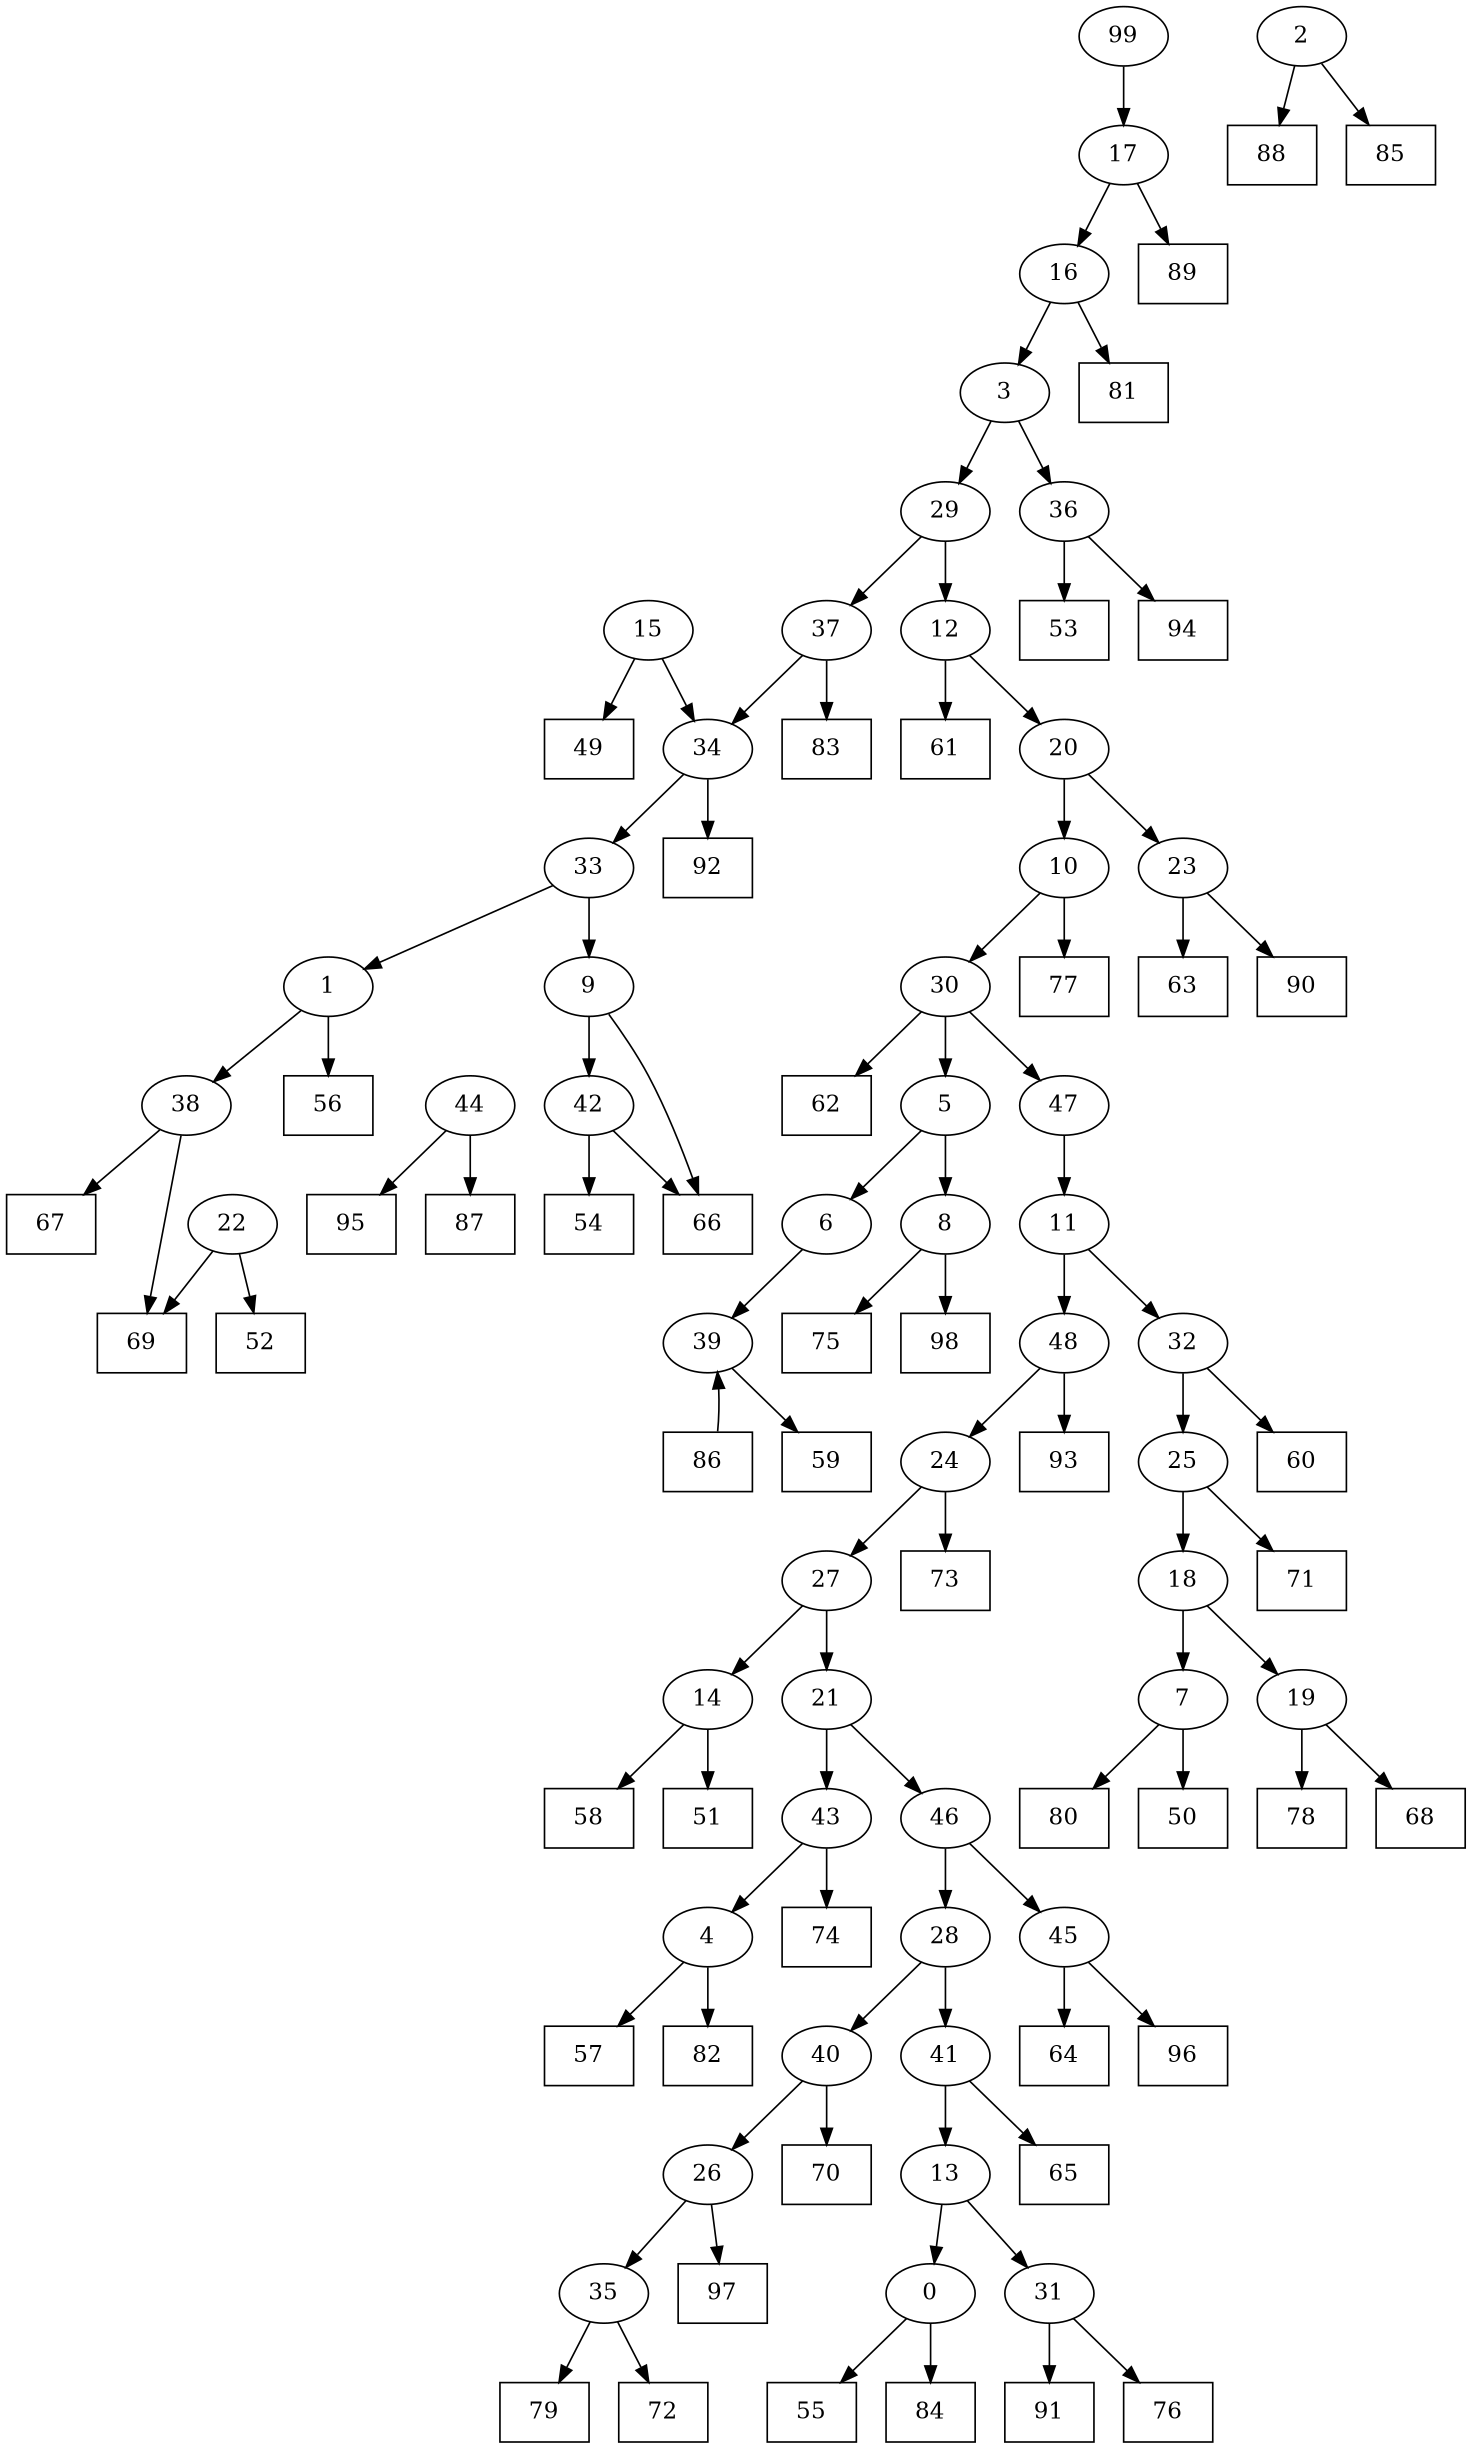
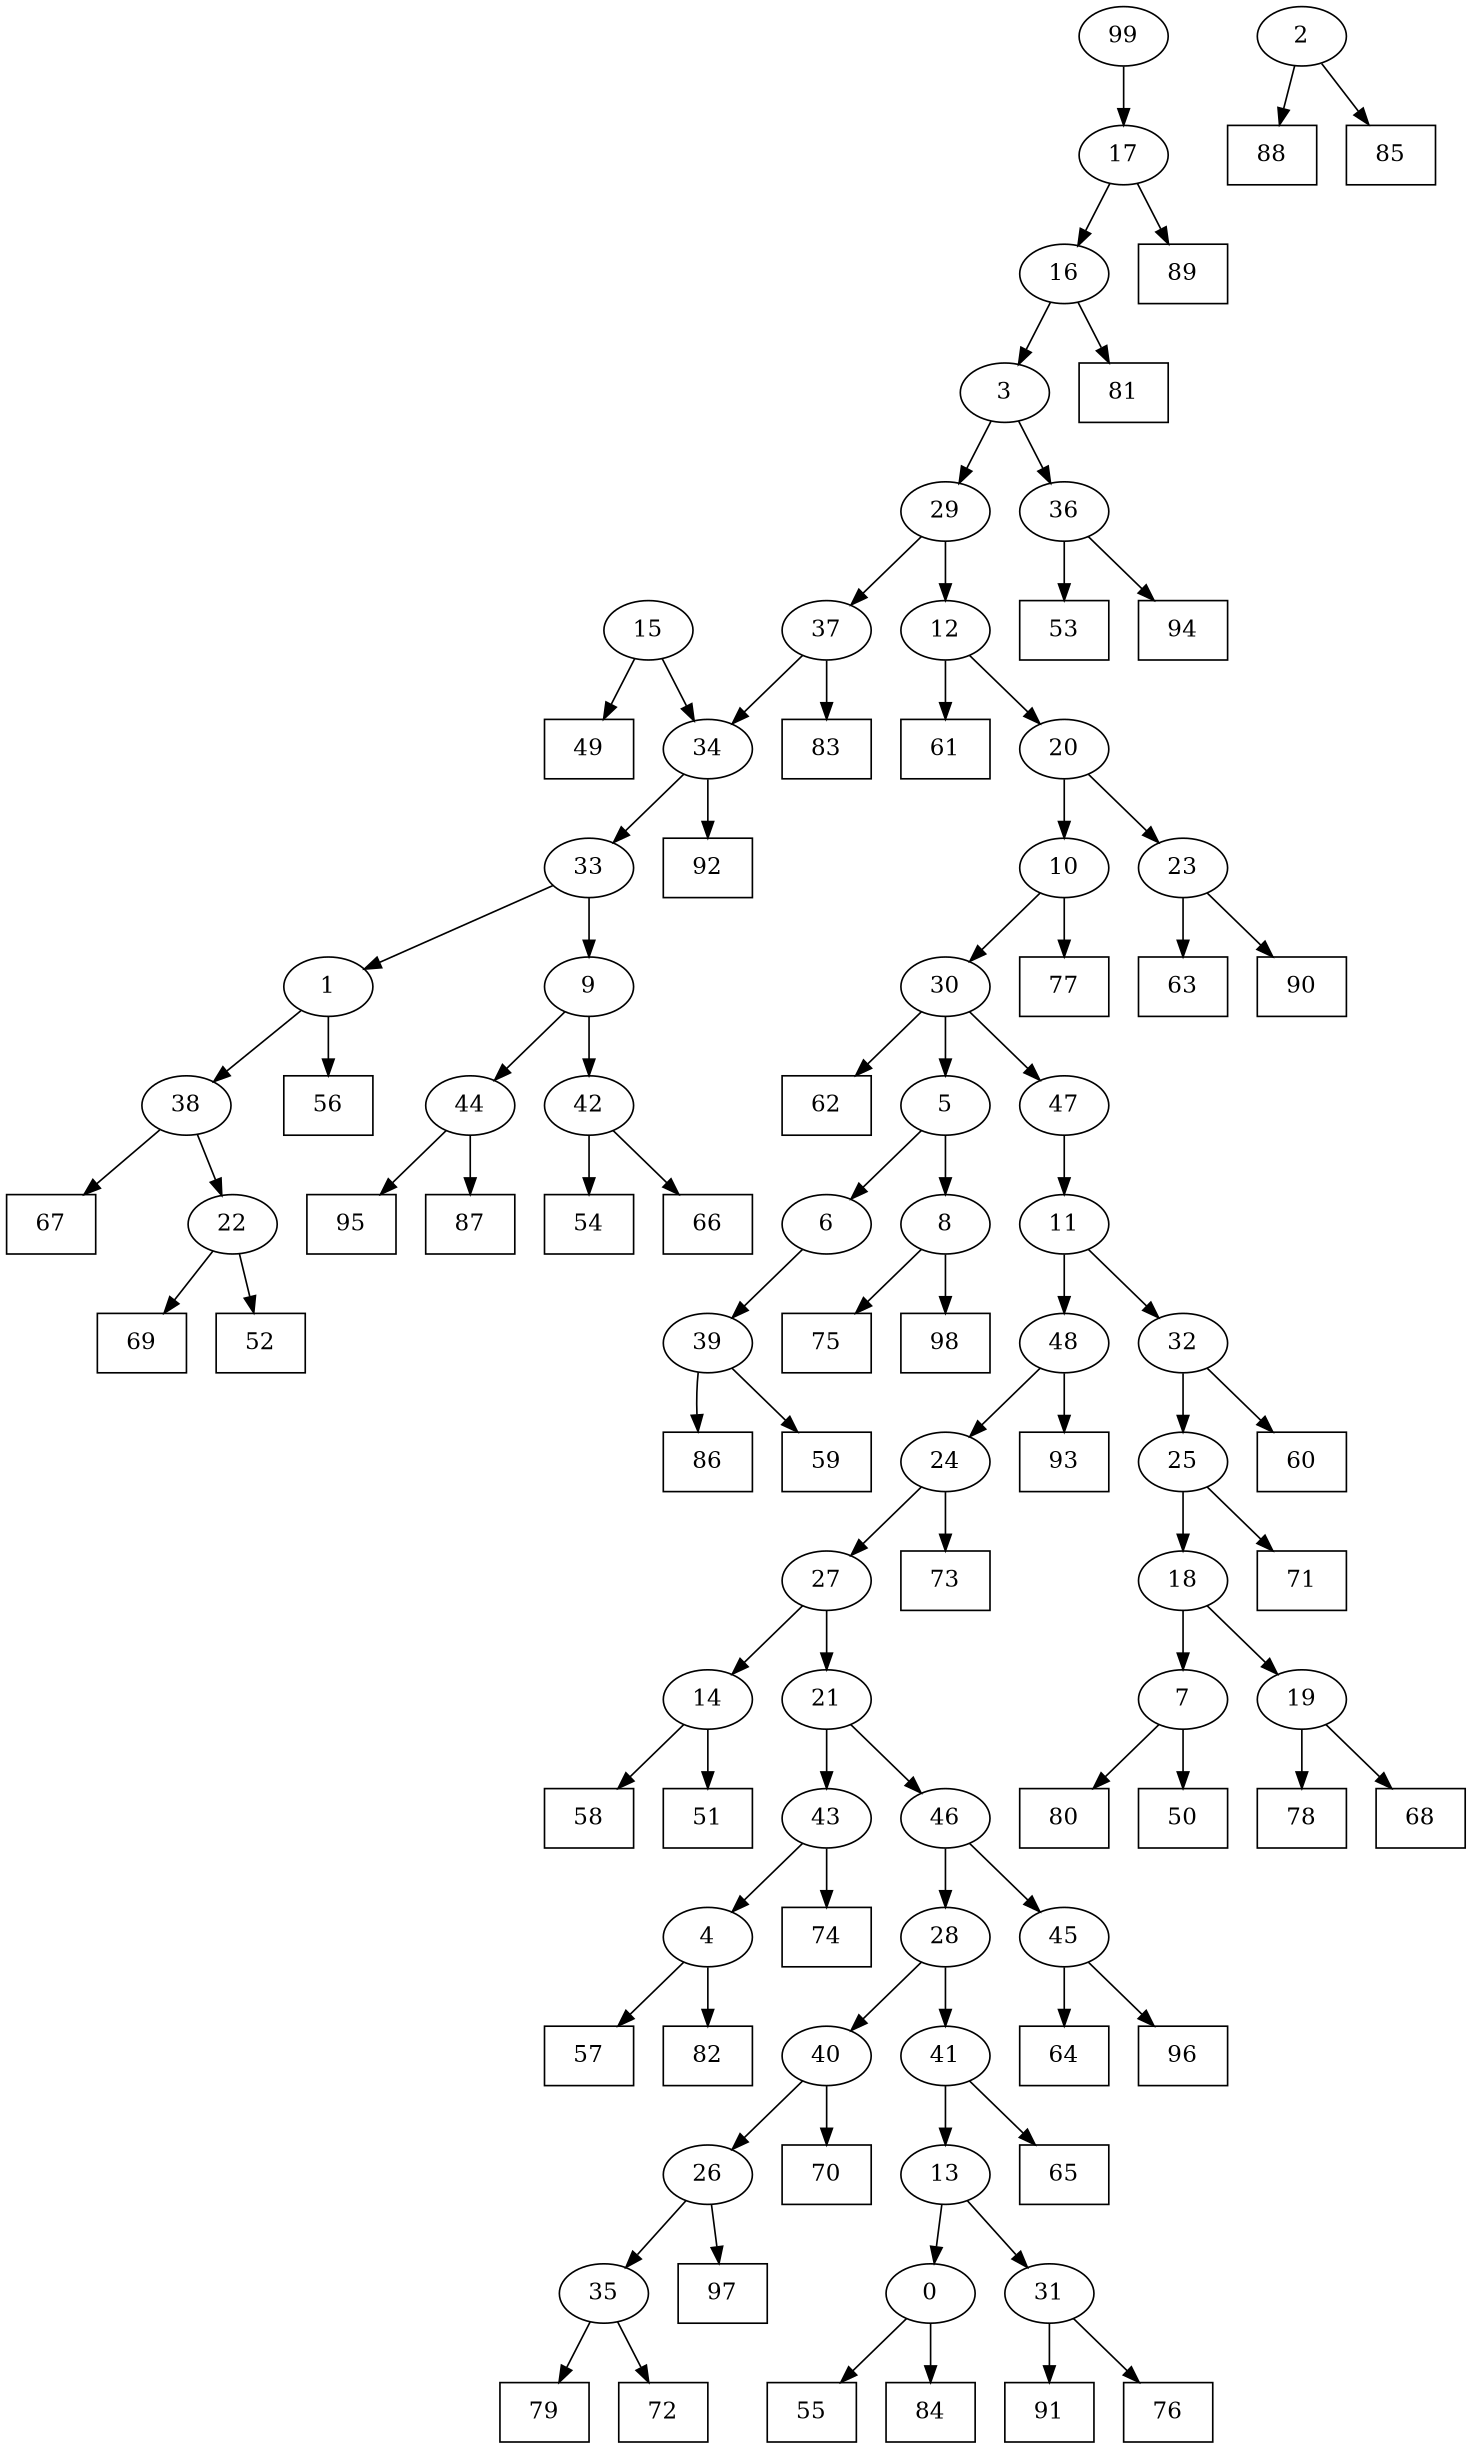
edge "9" -> "66": now "9" -> "44"
edge "38" -> "69": now "38" -> "22"
edge "86" -> "39": reversed
